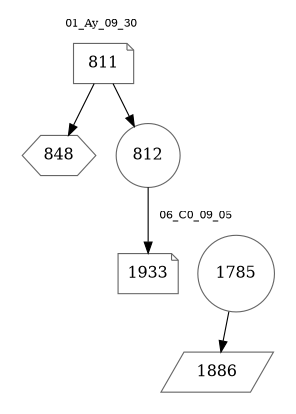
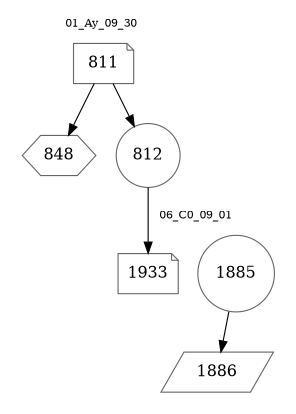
cluster "06_C0_09_05": label "06_C0_09_05" -> "06_C0_09_01"
node "1785": label "1785" -> "1885"
